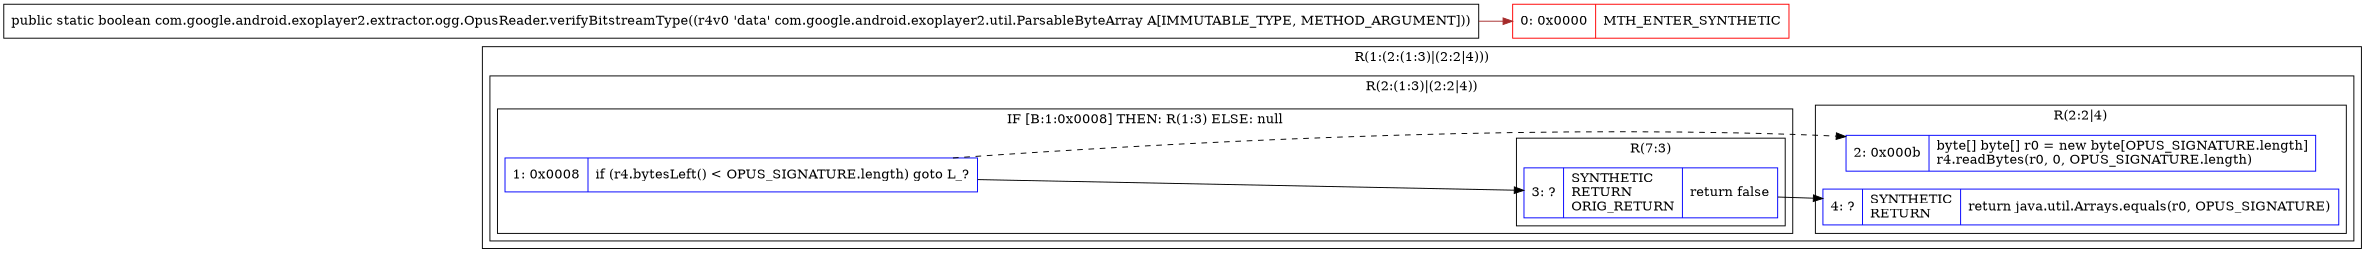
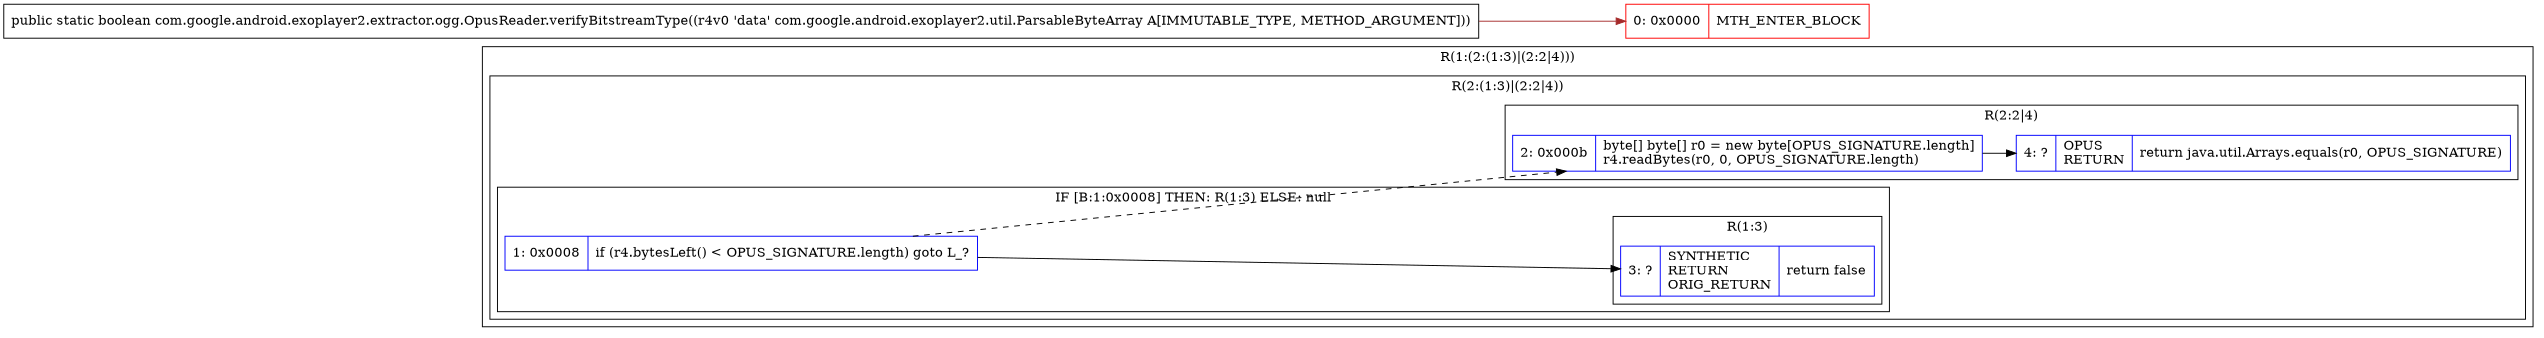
node "0: 0x0000": text "MTH_ENTER_SYNTHETIC" -> "MTH_ENTER_BLOCK"
cluster "R(7:3)": label "R(7:3)" -> "R(1:3)"
edge "3: ?" -> "4: ?": now "2: 0x000b" -> "4: ?"
node "4: ?": text "SYNTHETIC" -> "OPUS"
